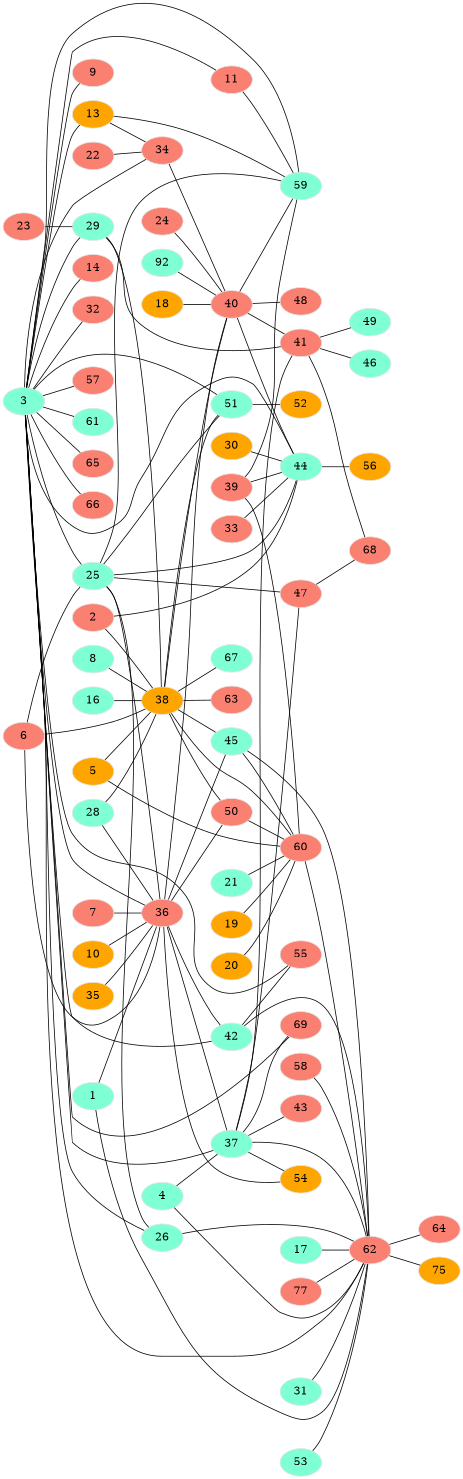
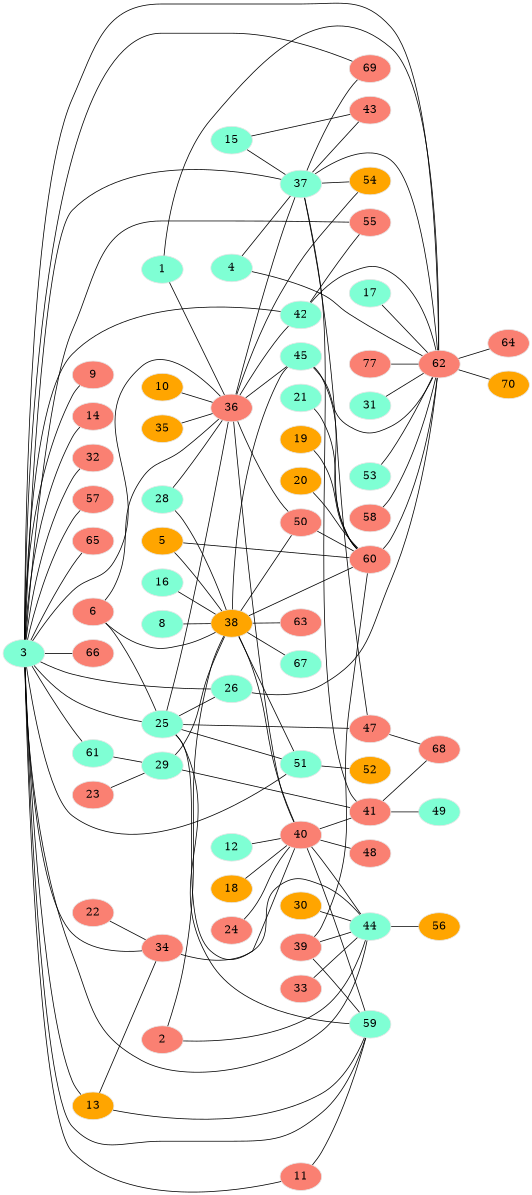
node "15": added
node "92": label "92" -> "12"
edge "29" -- "3": now "29" -- "61"
node "46": removed
node "7": removed
node "75": label "75" -> "70"
